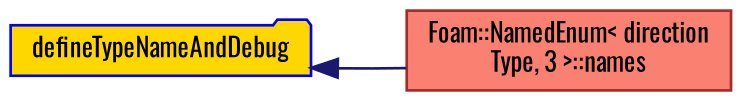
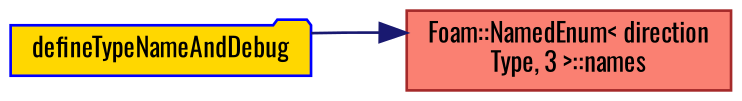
edge "Foam::NamedEnum< direction Type, 3 >::names" -> "defineTypeNameAndDebug": reversed
